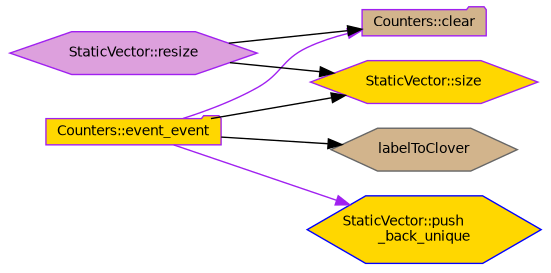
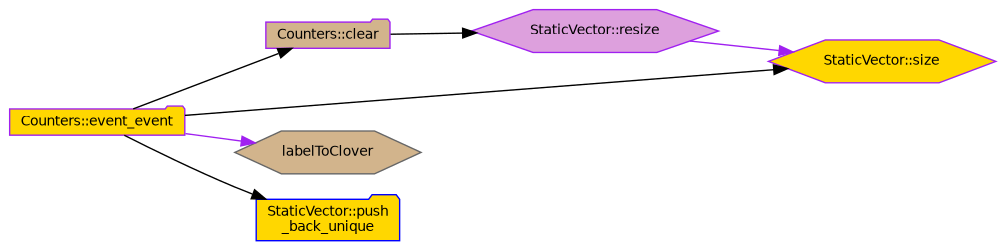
edge "StaticVector::resize" -> "Counters::clear": reversed
edge "StaticVector::resize" -> "StaticVector::size": color black -> purple
edge "Counters::event_event" -> "Counters::clear": color purple -> black
edge "Counters::event_event" -> "labelToClover": color black -> purple
edge "Counters::event_event" -> "StaticVector::push _back_unique": color purple -> black
node "StaticVector::push _back_unique": shape hexagon -> folder
